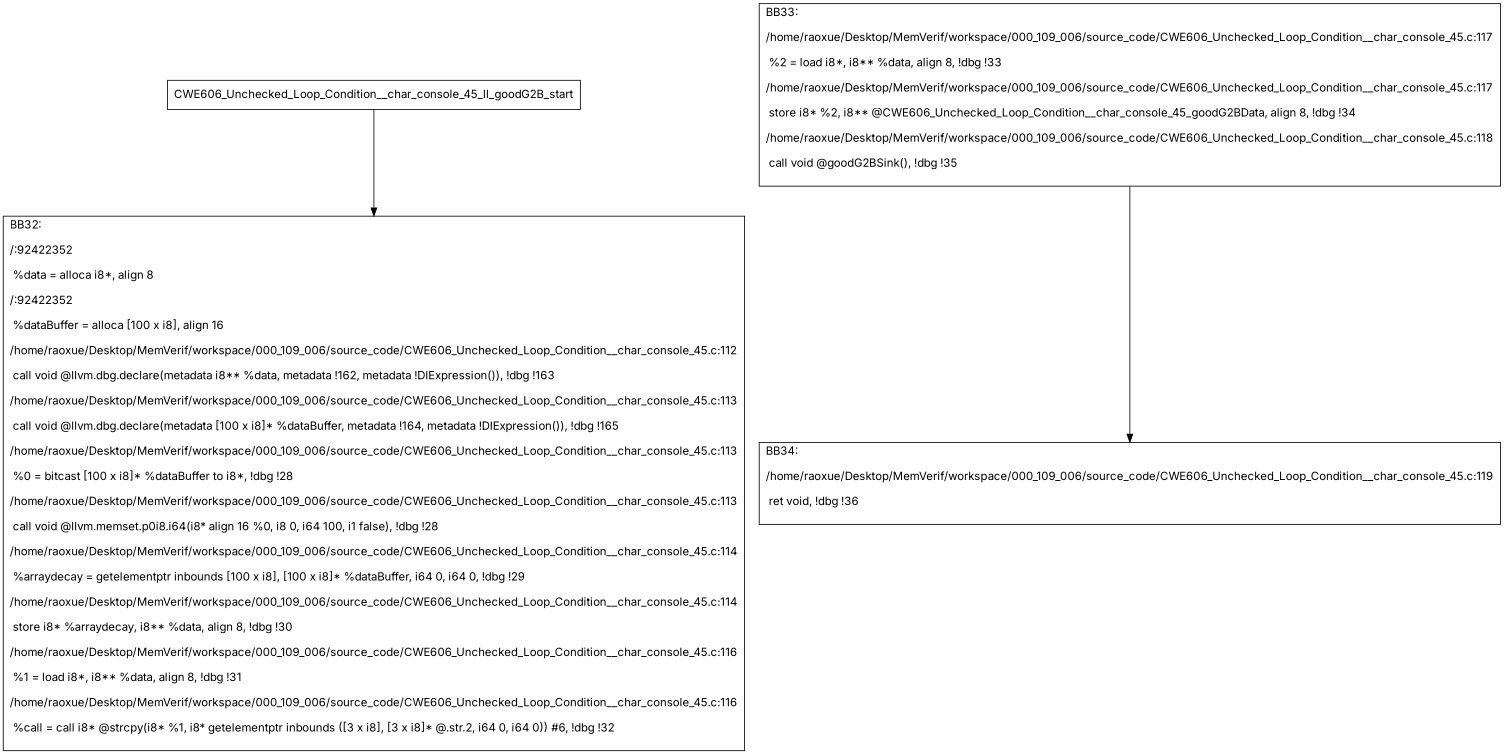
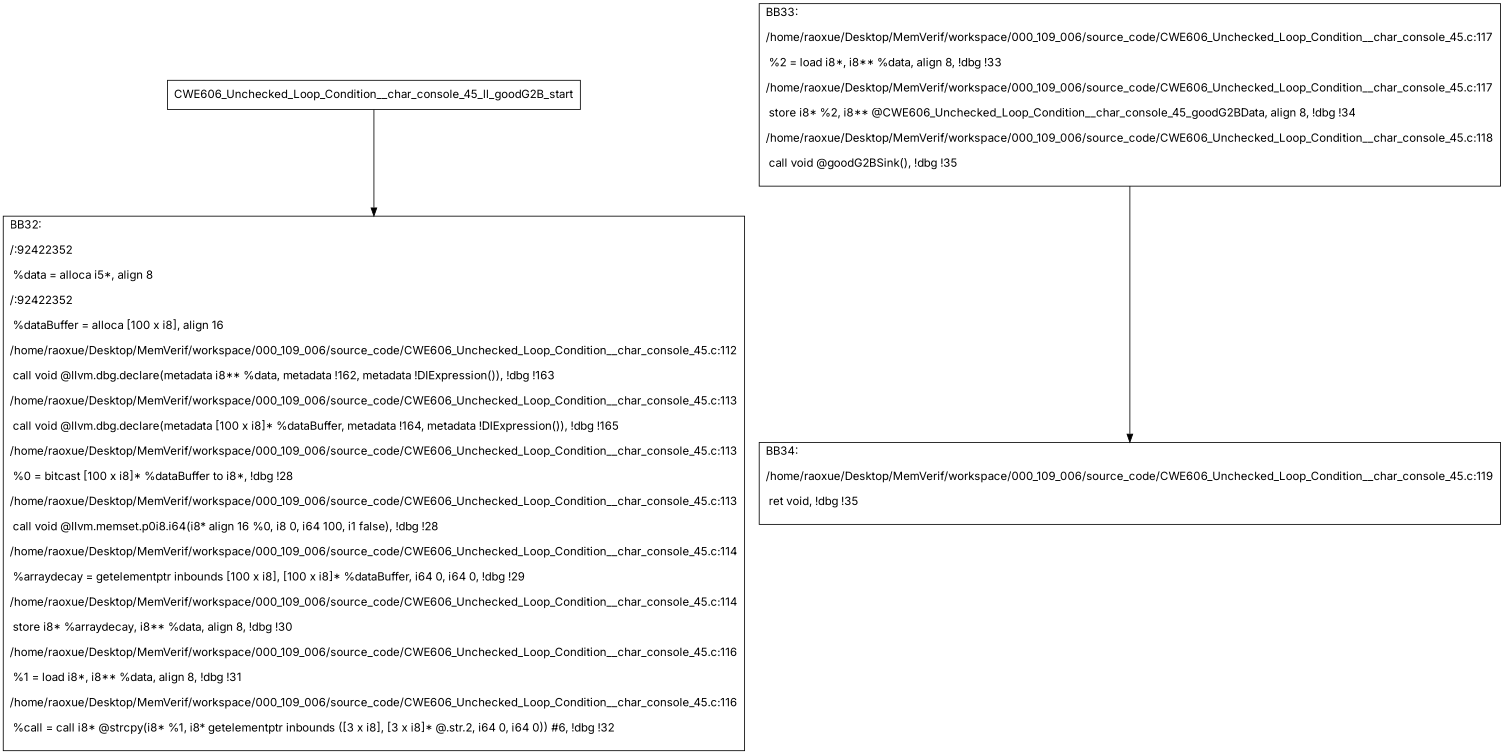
node "BB32:": text "%data = alloca i8*, align 8" -> "%data = alloca i5*, align 8"
node "BB34:": text "ret void, !dbg !36" -> "ret void, !dbg !35"
